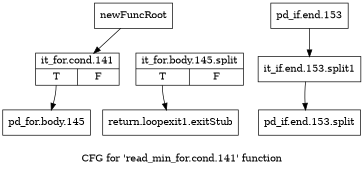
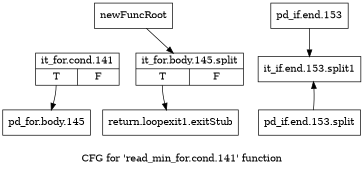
edge "newFuncRoot" -> "it_for.cond.141": now "newFuncRoot" -> "it_for.body.145.split"
edge "it_if.end.153.split1" -> "pd_if.end.153.split": reversed
